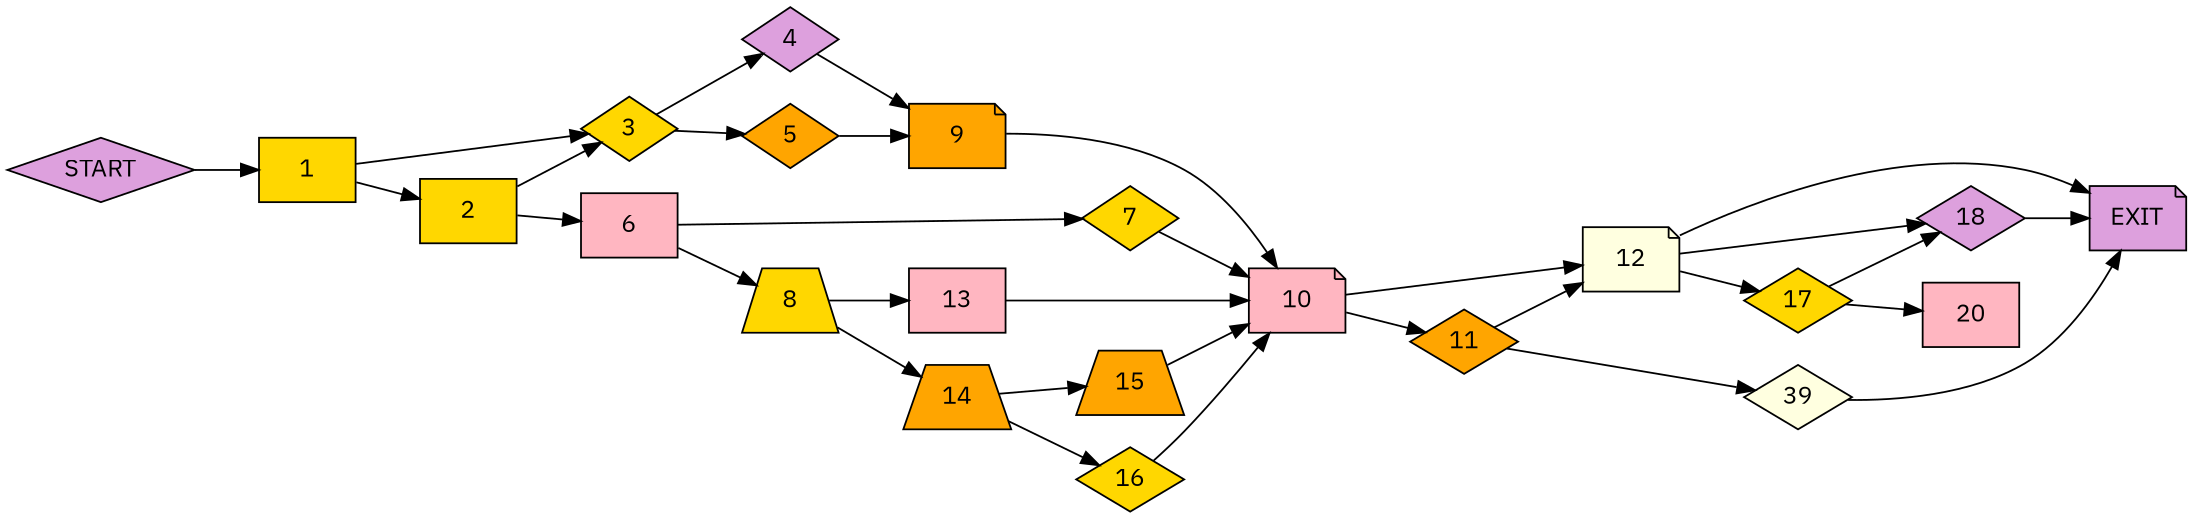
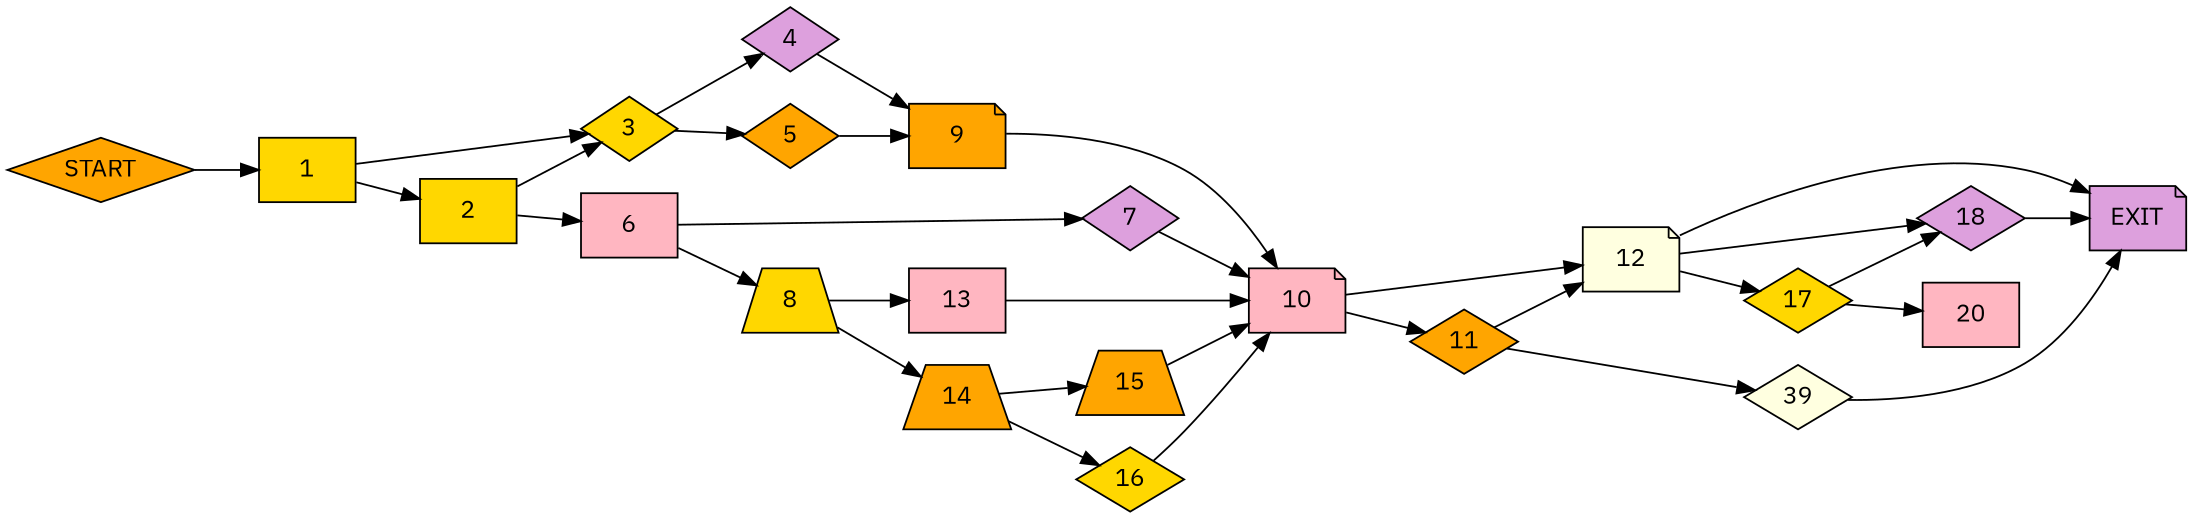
node "START": fillcolor plum -> orange
node "7": fillcolor gold -> plum
